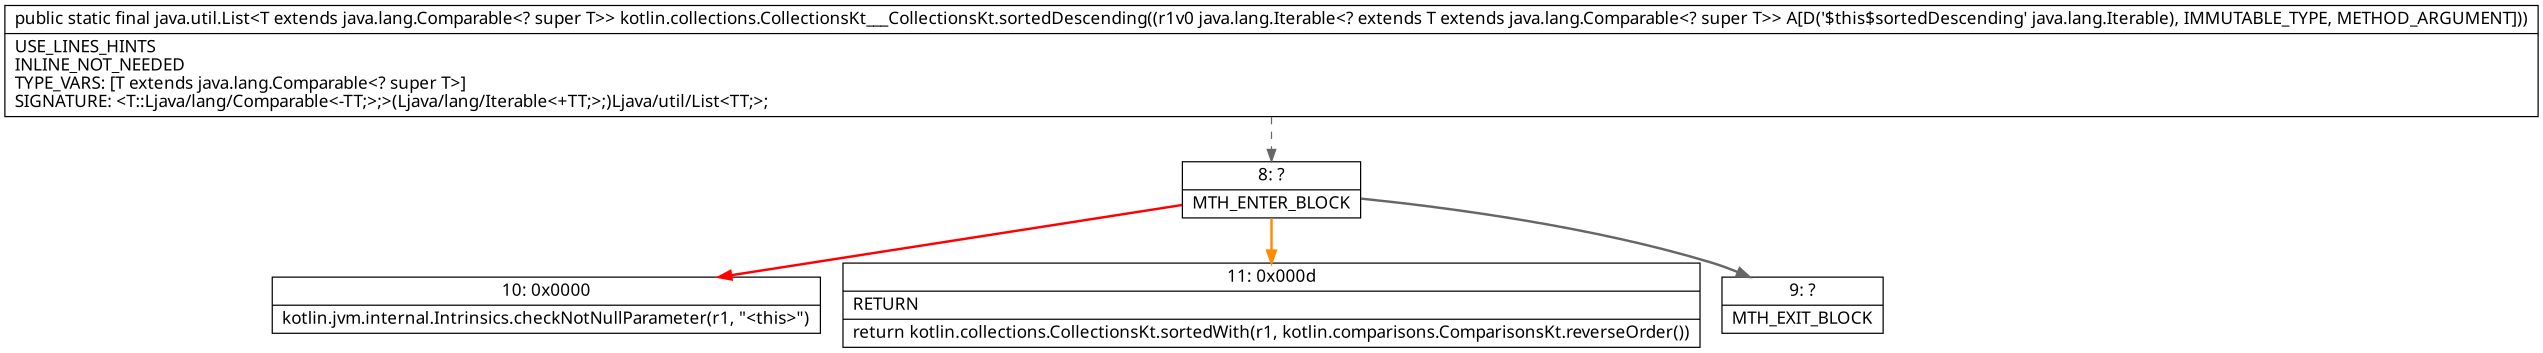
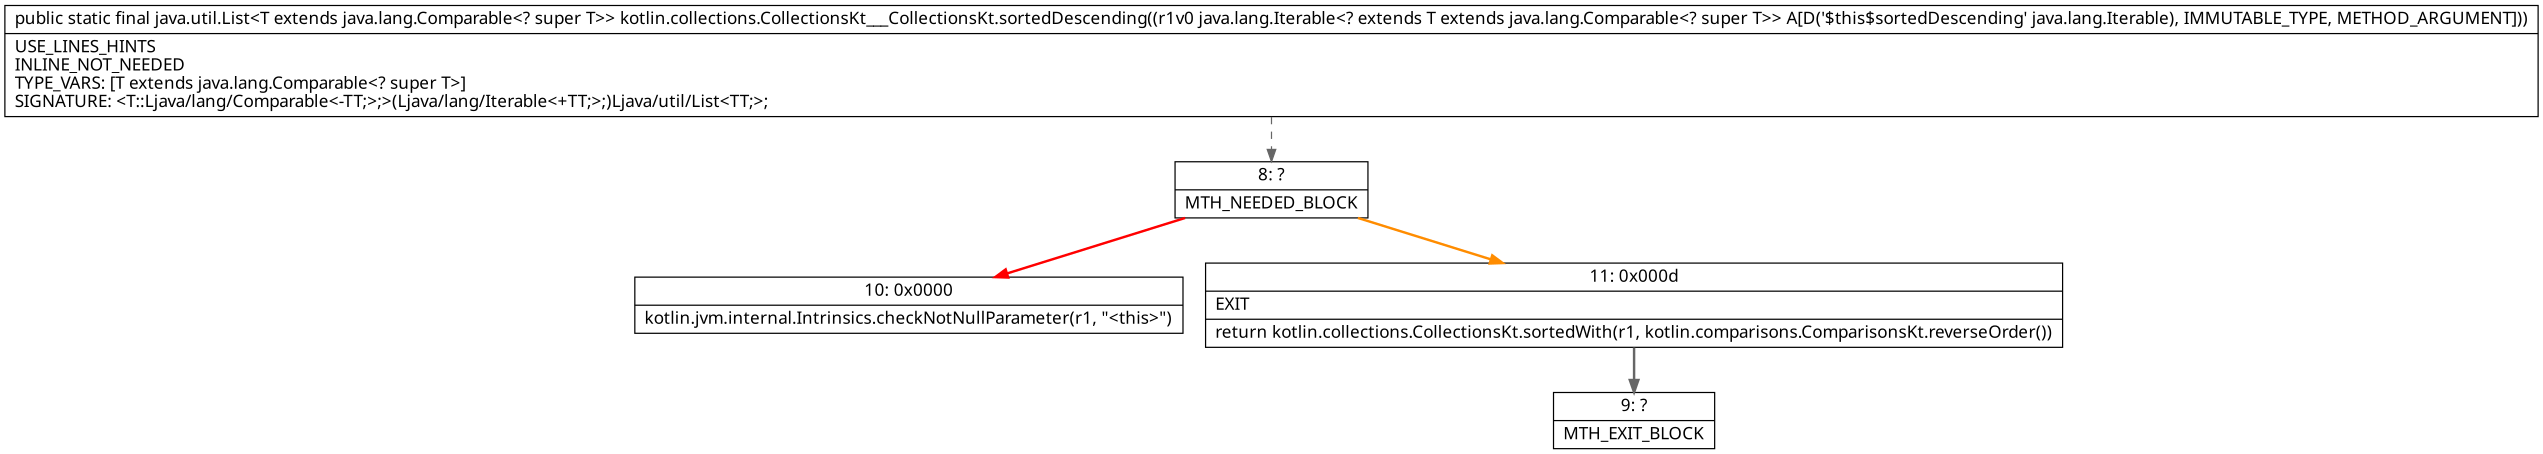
node "8: ?": text "MTH_ENTER_BLOCK" -> "MTH_NEEDED_BLOCK"
edge "8: ?" -> "9: ?": now "11: 0x000d" -> "9: ?"
node "11: 0x000d": text "RETURN" -> "EXIT"
